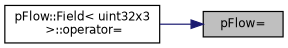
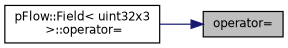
node "pFlow=": label "pFlow=" -> "operator="
